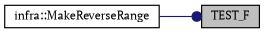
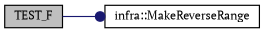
edge "infra::MakeReverseRange" -> "TEST_F": reversed
